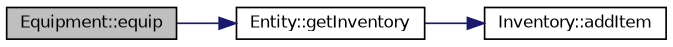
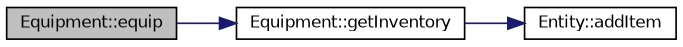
node "Entity::getInventory": label "Entity::getInventory" -> "Equipment::getInventory"
node "Inventory::addItem": label "Inventory::addItem" -> "Entity::addItem"
